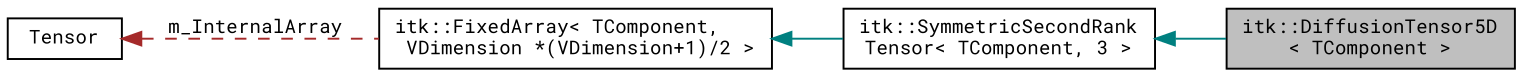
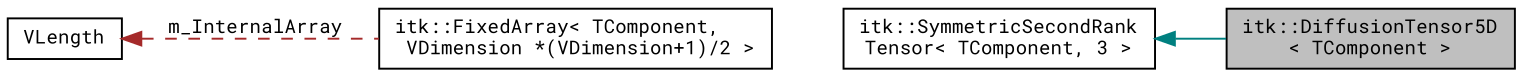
node "Tensor": label "Tensor" -> "VLength"
edge "itk::SymmetricSecondRank Tensor< TComponent, 3 >" -> "itk::FixedArray< TComponent, VDimension *(VDimension+1)/2 >": removed
